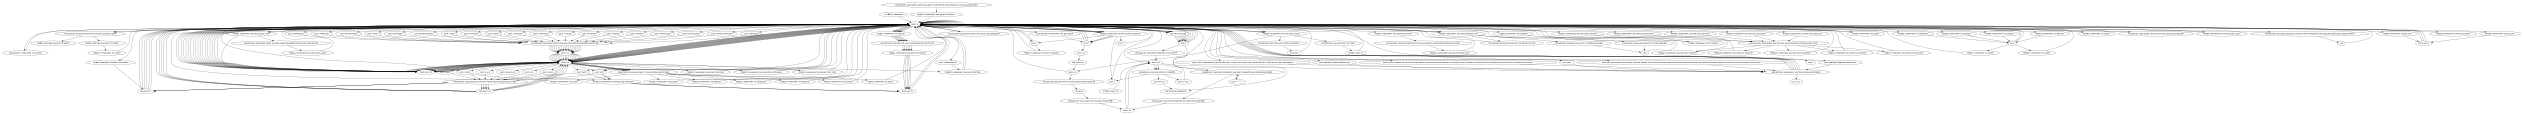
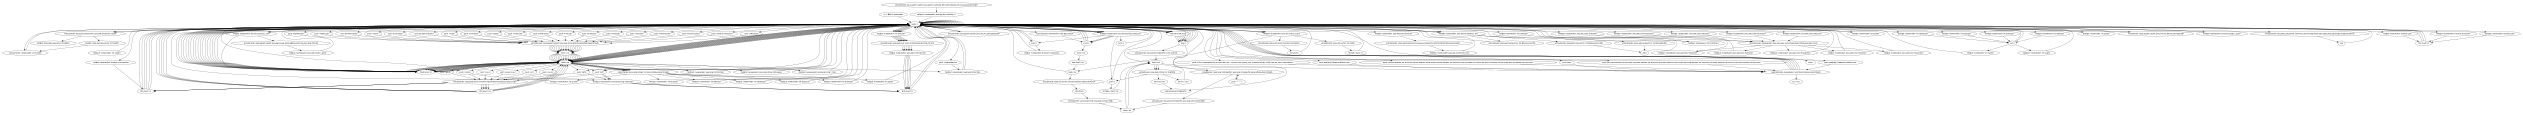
edge "fieldget <NewsMaker: boolean fromDisk>" -> "ifne load.r r0": added
edge "fieldget <java.awt.Dimension: int height>" -> "fieldput <NewsMaker: int aHigh>": now "fieldget <java.awt.Dimension: int height>" -> "specialinvoke <NewsMaker: void DoC()>"
edge "push 3" -> "ifcmpge.i load.r r67": added
